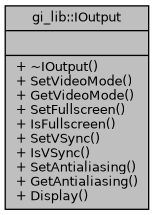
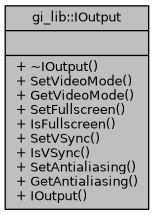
node "gi_lib::IOutput": text "+ Display()" -> "+ IOutput()"
